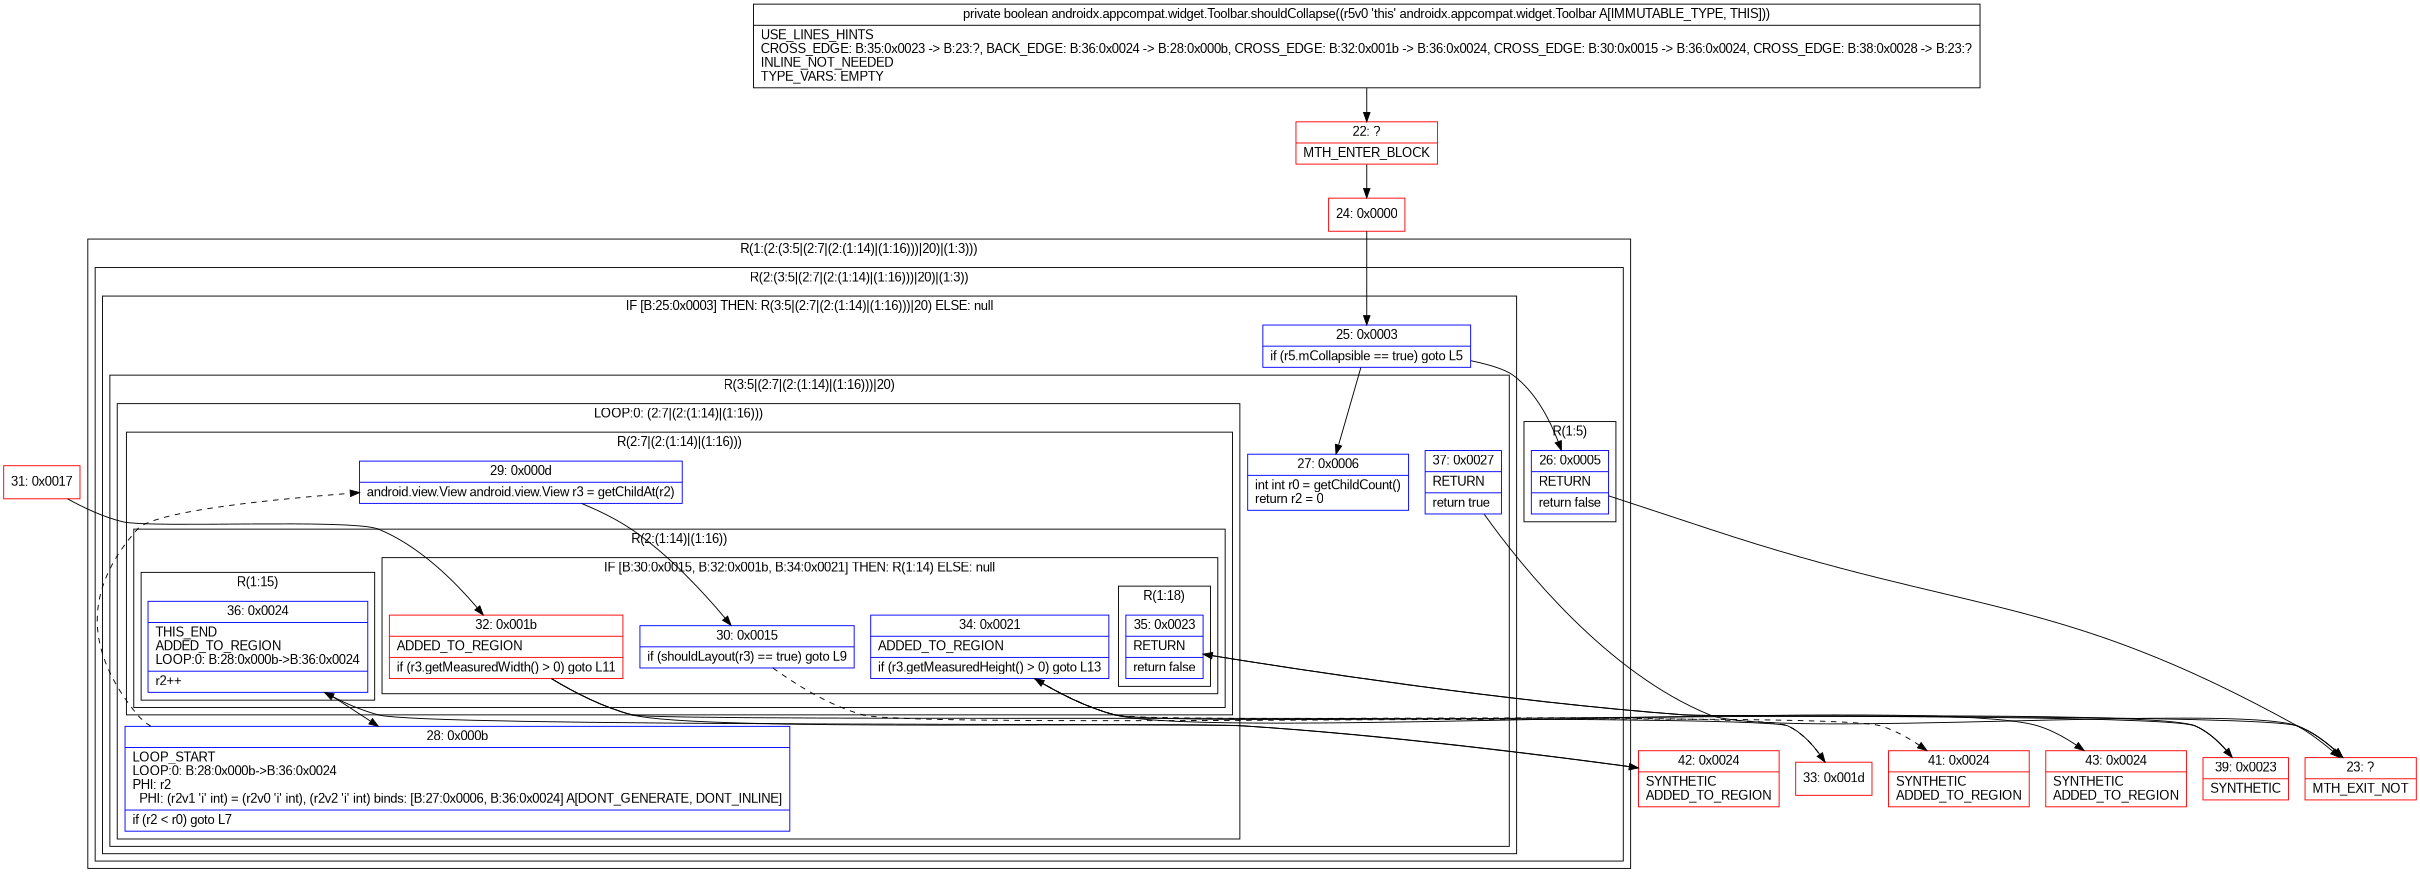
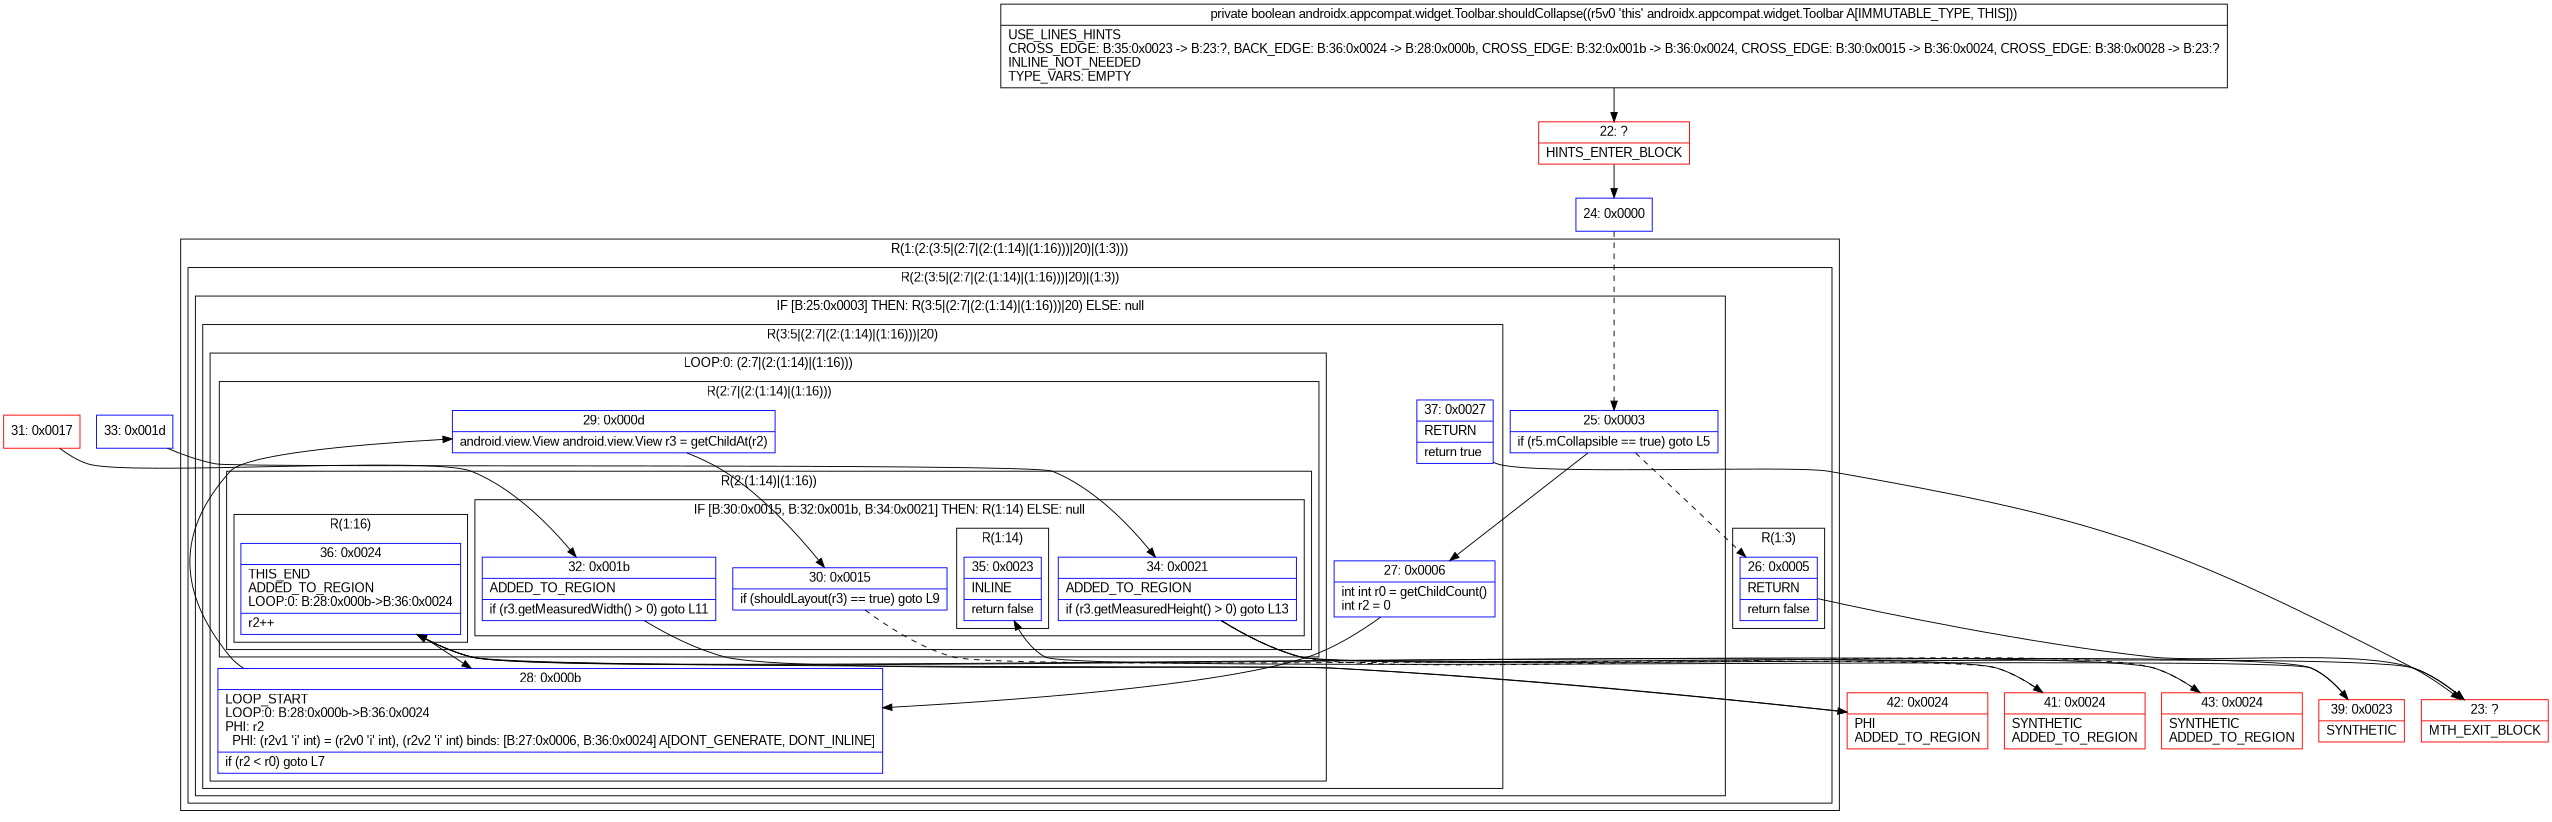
node "22: ?": text "MTH_ENTER_BLOCK" -> "HINTS_ENTER_BLOCK"
node "24: 0x0000": color red -> blue
edge "24: 0x0000" -> "25: 0x0003": style solid -> dashed
edge "25: 0x0003" -> "26: 0x0005": style solid -> dashed
cluster "R(1:5)": label "R(1:5)" -> "R(1:3)"
node "27: 0x0006": text "return r2 = 0" -> "int r2 = 0"
edge "28: 0x000b" -> "29: 0x000d": style dashed -> solid
cluster "R(1:15)": label "R(1:15)" -> "R(1:16)"
cluster "R(1:18)": label "R(1:18)" -> "R(1:14)"
node "35: 0x0023": text "RETURN" -> "INLINE"
node "32: 0x001b": color red -> blue
edge "41: 0x0024" -> "36: 0x0024": added
edge "43: 0x0024" -> "36: 0x0024": added
edge "27: 0x0006" -> "28: 0x000b": added
edge "35: 0x0023" -> "23: ?": now "34: 0x0021" -> "23: ?"
edge "32: 0x001b" -> "33: 0x001d": removed
edge "33: 0x001d" -> "34: 0x0021": style dashed -> solid
edge "34: 0x0021" -> "43: 0x0024": style solid -> dashed
node "33: 0x001d": color red -> blue
node "42: 0x0024": text "SYNTHETIC" -> "PHI"
node "23: ?": text "MTH_EXIT_NOT" -> "MTH_EXIT_BLOCK"
